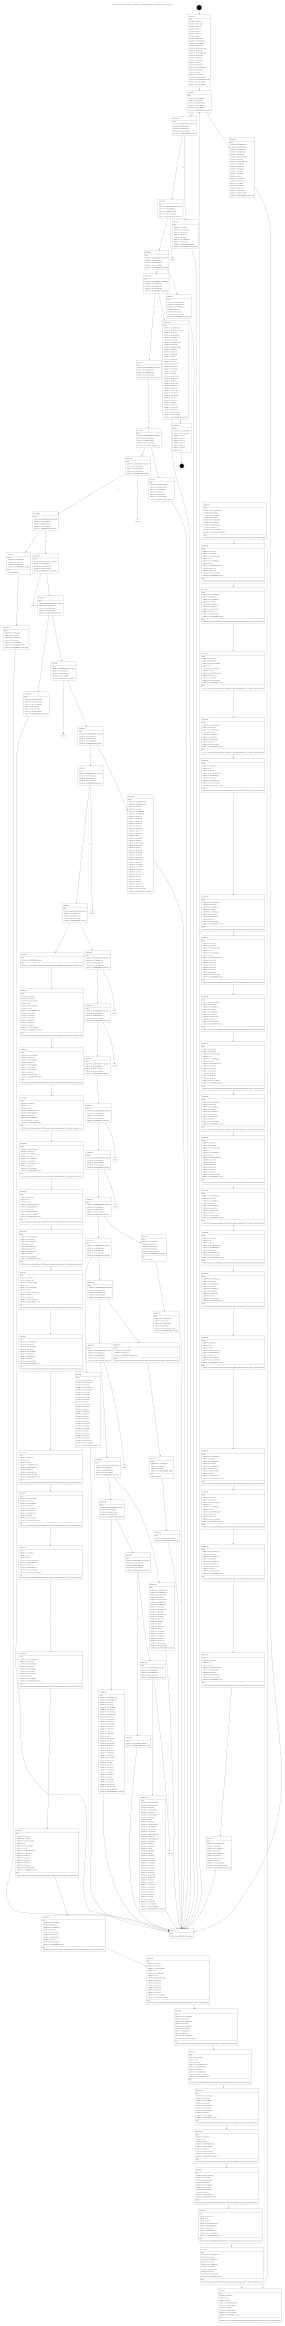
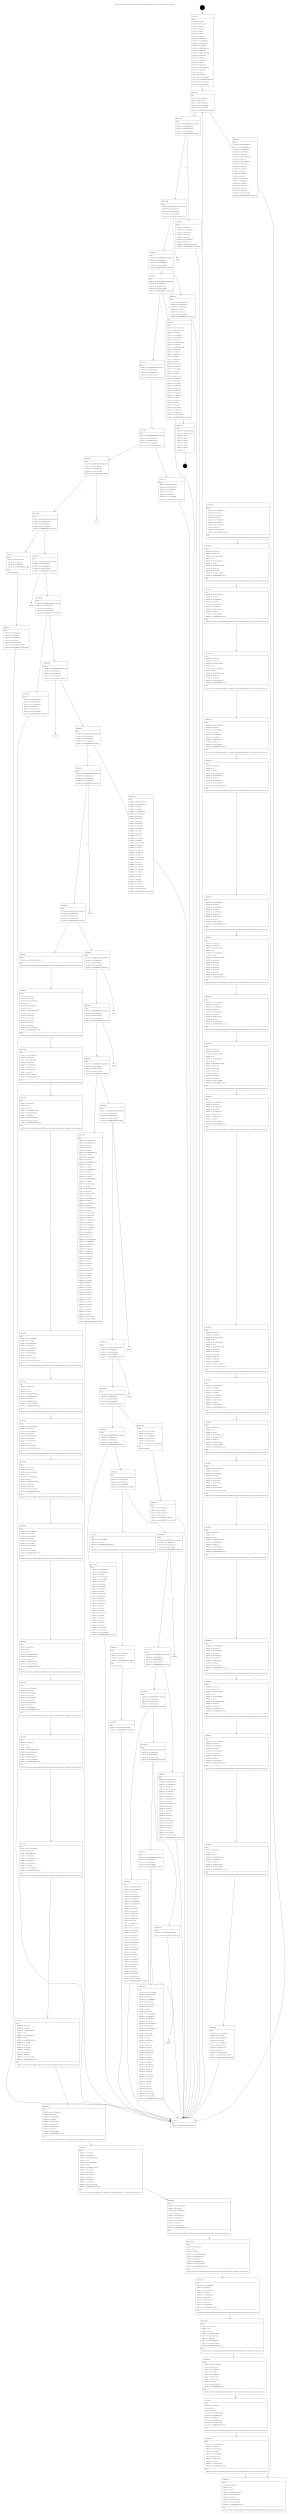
node "0x401ab1 [275]": added
